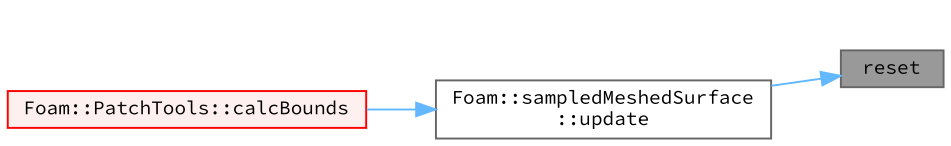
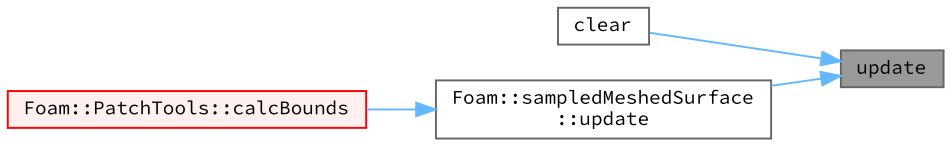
node "clear": added
node "reset": label "reset" -> "update"
